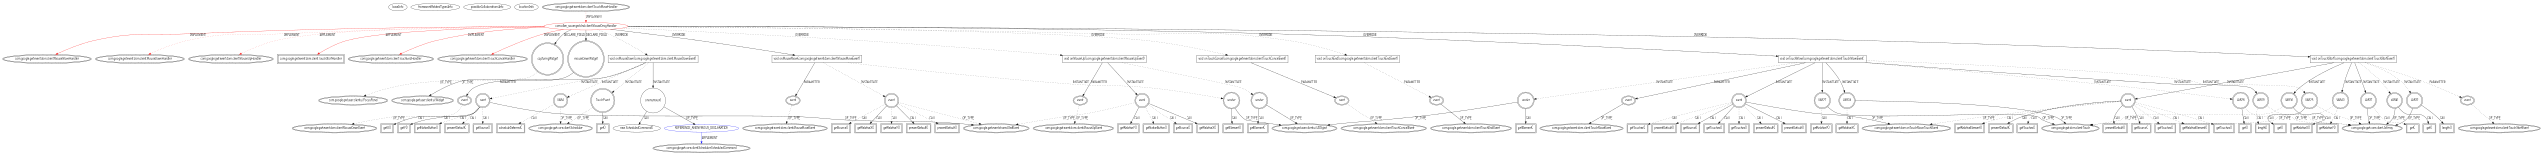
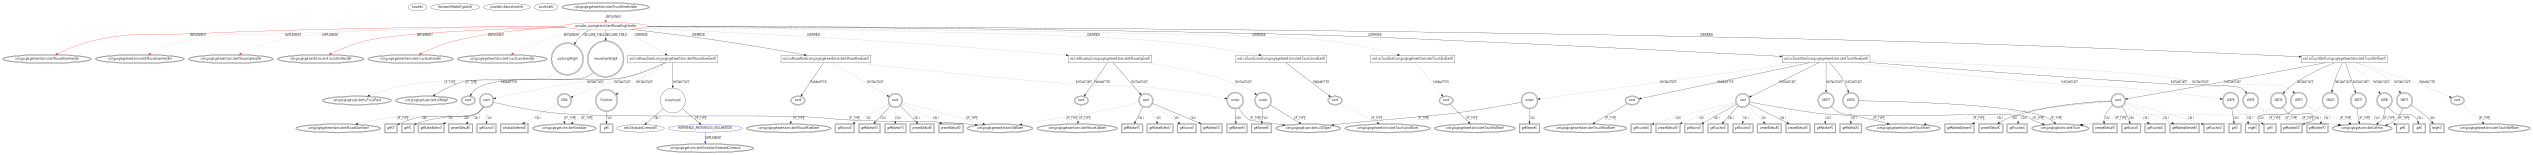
edge "com.allen_sauer.gwt.dnd.client.MouseDragHandler" -> "com.google.gwt.event.dom.client.TouchCancelHandler": style solid -> dotted
node "com.google.gwt.event.dom.client.TouchStartHandler": shape box -> ellipse
node "TouchEvent": label "TouchEvent" -> "Scheduler"
node "com.google.gwt.event.dom.onTouchMove.TouchEvent": label "com.google.gwt.event.dom.onTouchMove.TouchEvent" -> "com.google.gwt.event.dom.client.TouchEvent"
